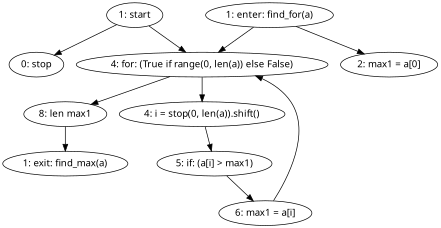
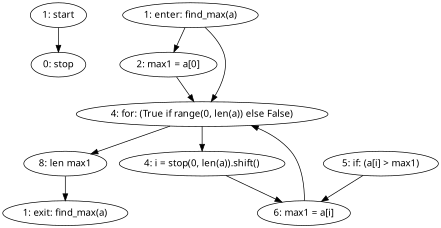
node "1: enter: find_for(a)": label "1: enter: find_for(a)" -> "1: enter: find_max(a)"
edge "1: start" -> "4: for: (True if range(0, len(a)) else False)": now "2: max1 = a[0]" -> "4: for: (True if range(0, len(a)) else False)"
edge "4: i = stop(0, len(a)).shift()" -> "5: if: (a[i] > max1)": now "4: i = stop(0, len(a)).shift()" -> "6: max1 = a[i]"
